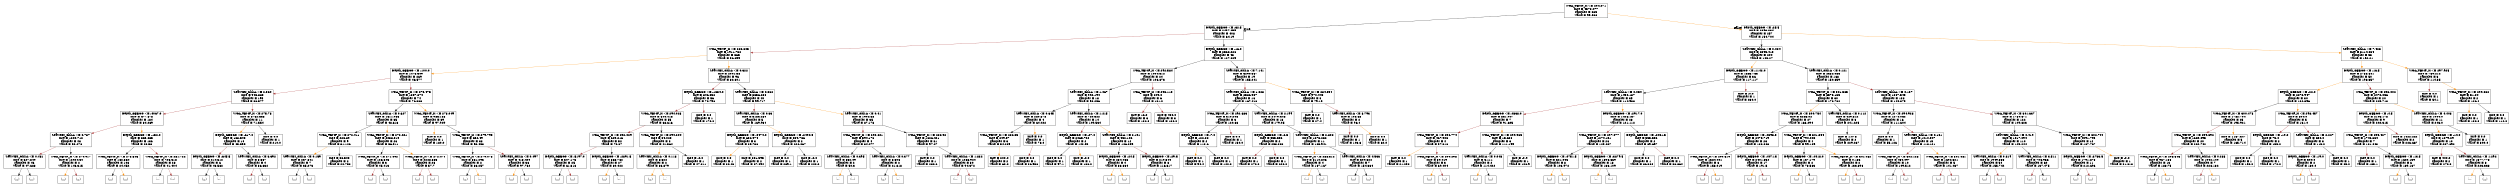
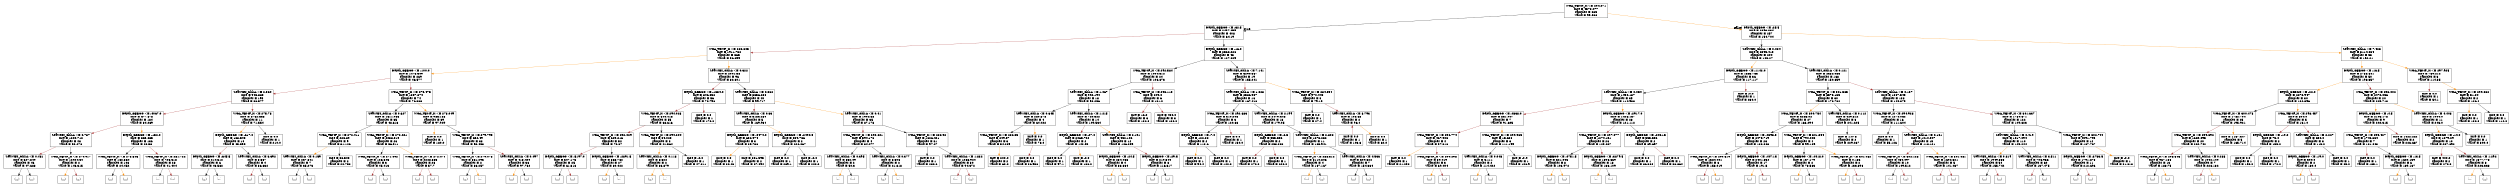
edge "SeaWIFs_ChlrA <= 8.793 mse = 103.68 samples = 2 value = 96.4" -> "mse = 0.0 samples = 1 value = 103.6": reversed
